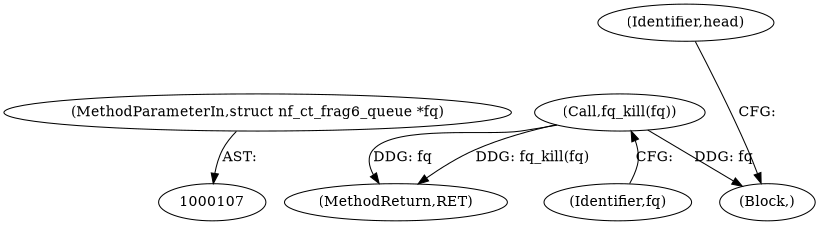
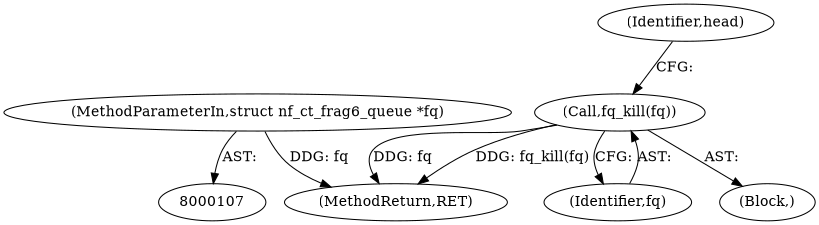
edge "(Identifier,head)" -> "(Block,)": now "(Identifier,head)" -> "(Call,fq_kill(fq))"
edge "(Call,fq_kill(fq))" -> "(Identifier,fq)": added, label "CFG:"
edge "(Identifier,fq)" -> "(Call,fq_kill(fq))": label "CFG: " -> "AST: "
edge "(Call,fq_kill(fq))" -> "(Block,)": label "DDG: fq" -> "AST: "
edge "(MethodParameterIn,struct nf_ct_frag6_queue *fq)" -> "(MethodReturn,RET)": added, label "DDG: fq"
node "1000107": label "1000107" -> "8000107"
